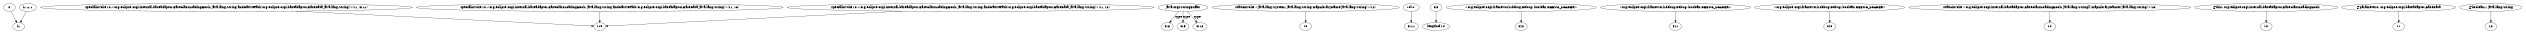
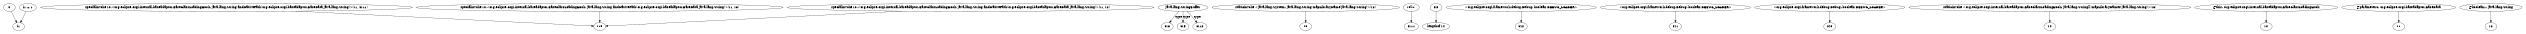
node "java.osgi.StringBuffer": label "java.osgi.StringBuffer" -> "java.lang.StringBuffer"
